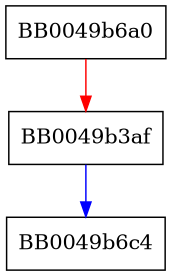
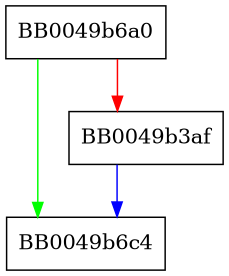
edge "BB0049b6a0" -> "BB0049b6c4": added
